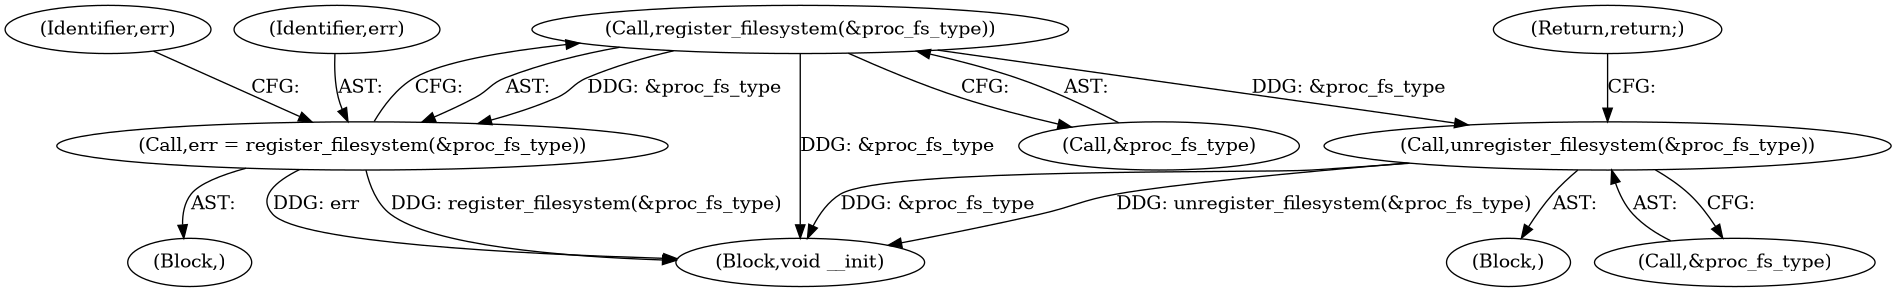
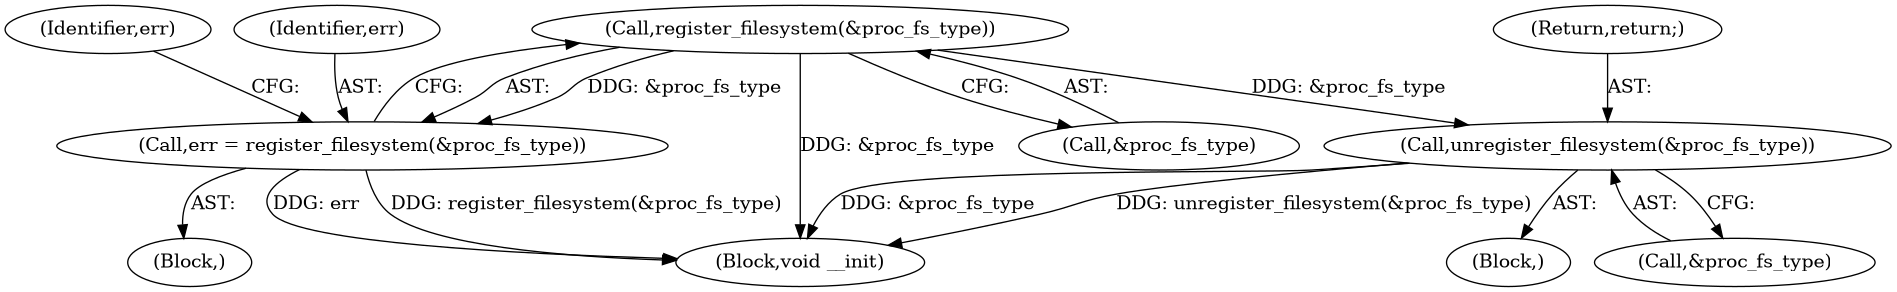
edge "(Return,return;)" -> "(Call,unregister_filesystem(&proc_fs_type))": label "CFG: " -> "AST: "
